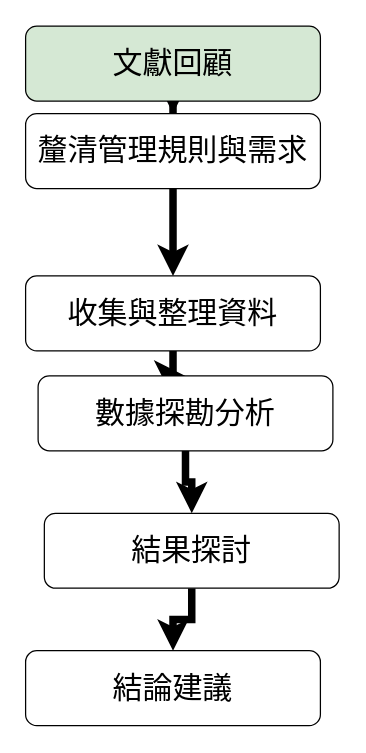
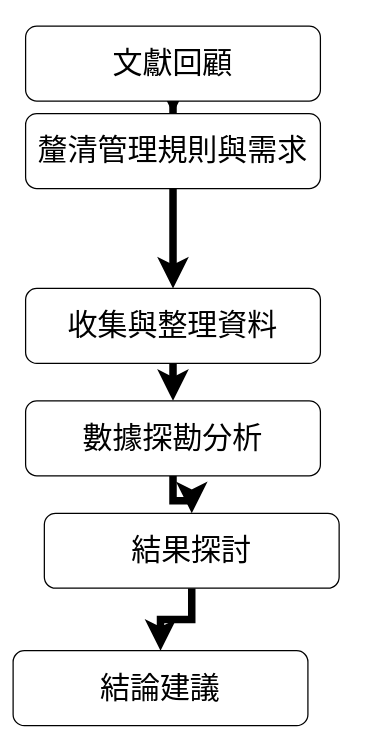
node "文獻回顧": fillcolor #d5e8d4 -> #ffffff
edge "文獻回顧" -> "釐清管理規則與需求": arrowhead open -> classic
node "收集與整理資料": moved (173, 313) -> (173, 326)
node "數據探勘分析": moved (186, 413) -> (173, 438)
node "結論建議": moved (173, 688) -> (161, 688)
